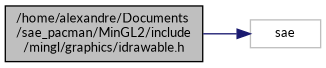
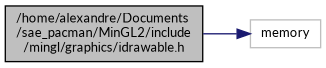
node "sae": label "sae" -> "memory"
